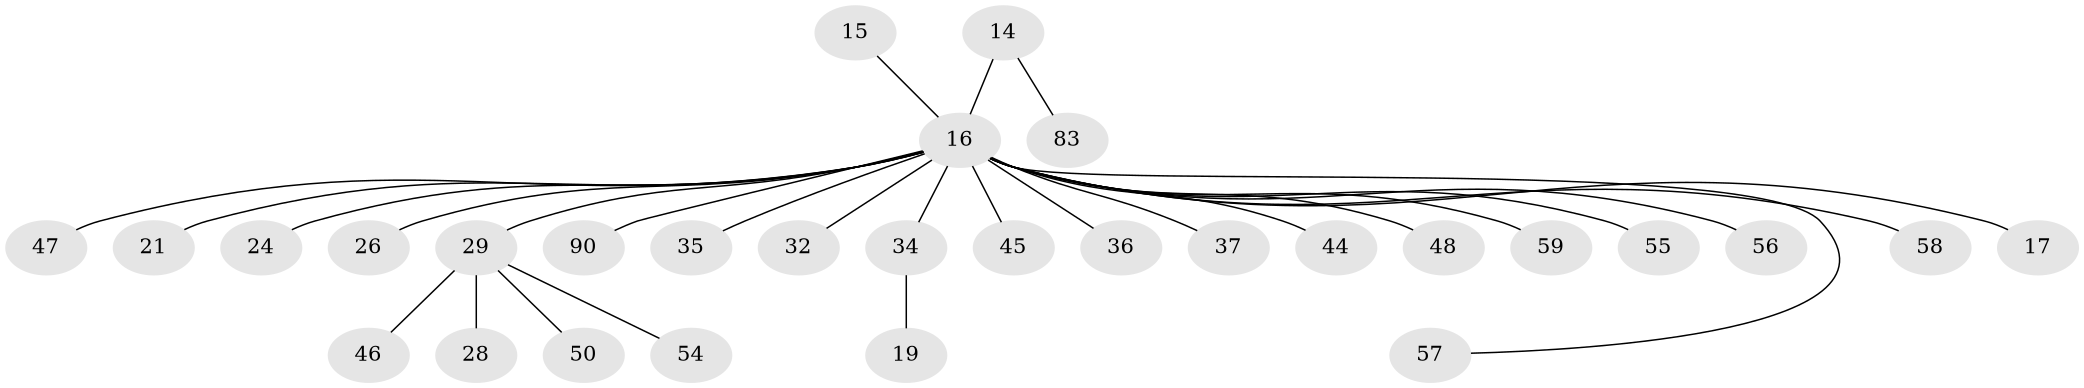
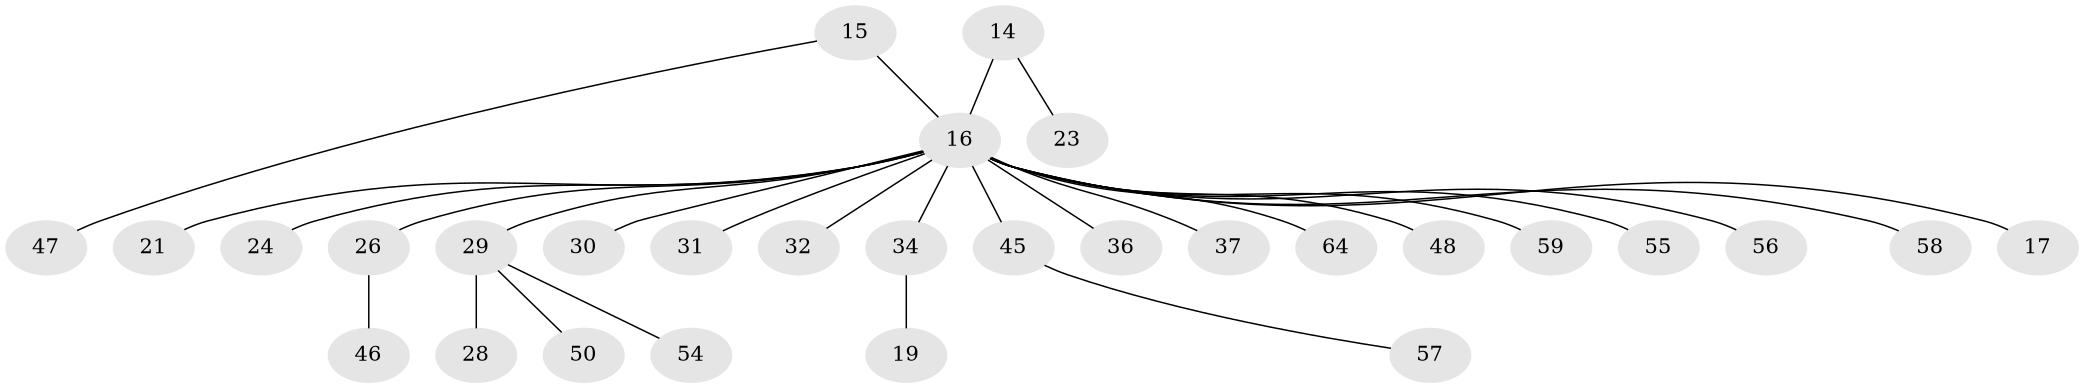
node "83": label "83" -> "23"
edge "16" -- "57": now "45" -- "57"
edge "16" -- "47": now "15" -- "47"
node "90": label "90" -> "30"
node "35": label "35" -> "31"
node "44": label "44" -> "64"
edge "29" -- "46": now "26" -- "46"
